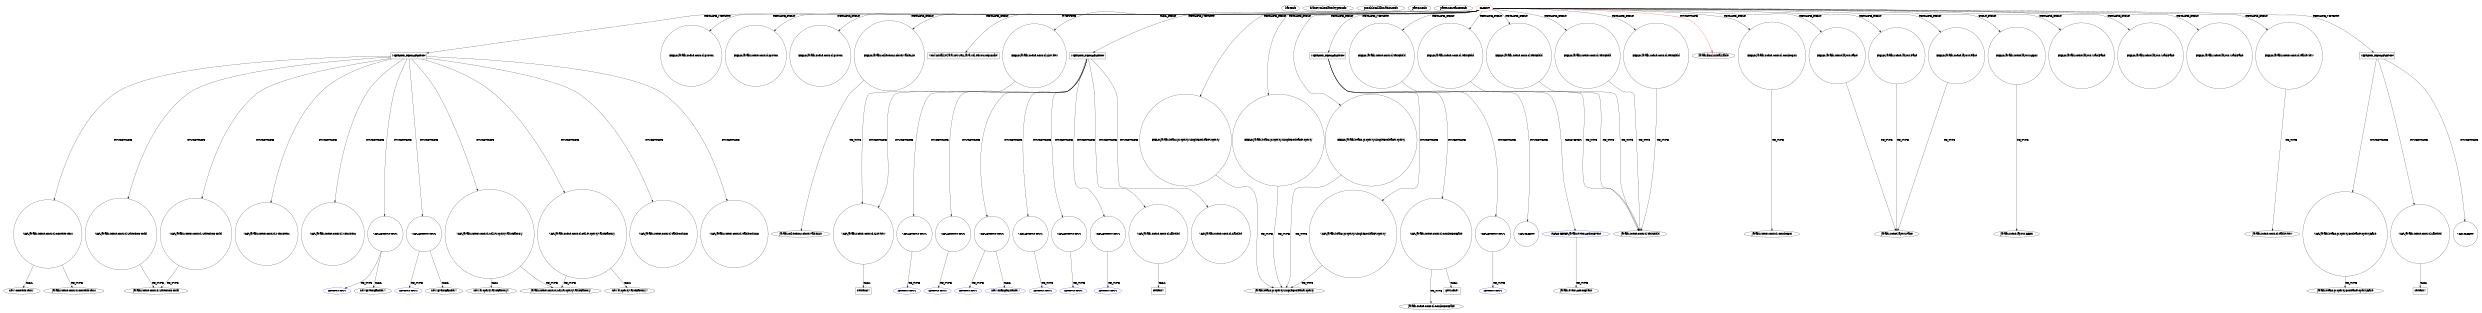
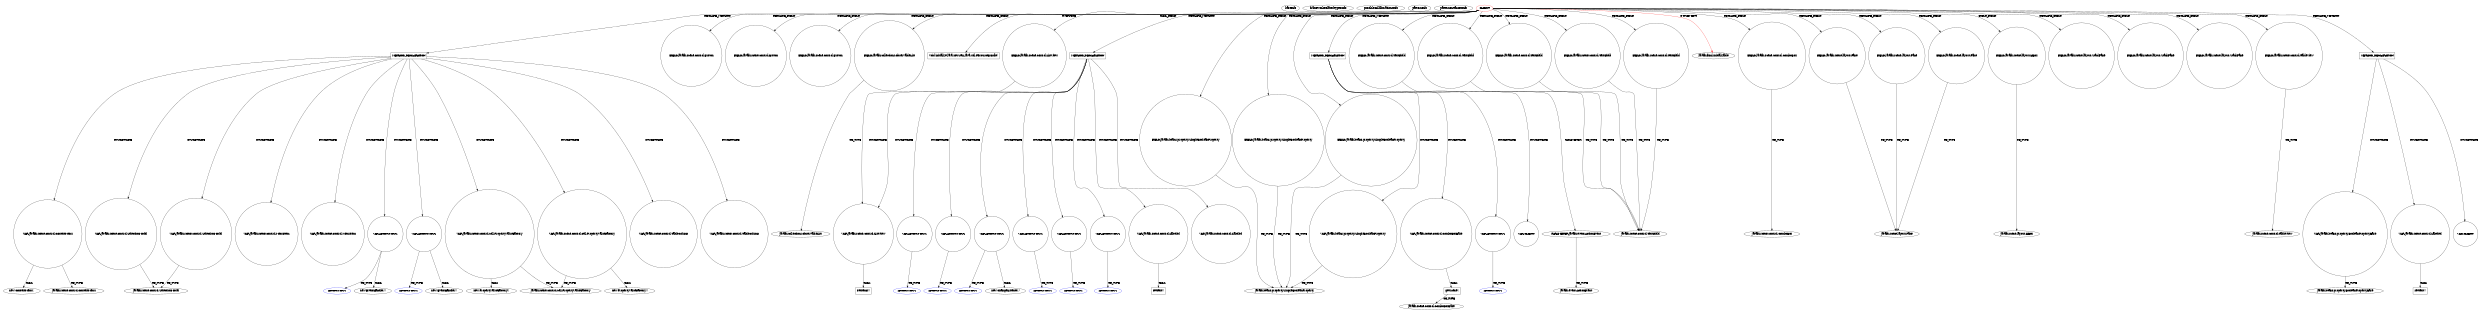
edge "CLIENT" -> "javafx.fxml.Initializable": label "INSTANTIATE" -> "IMPLEMENT"
node "PARAMETER:javafx.event.ActionEvent": color blue -> black
edge "VAR:javafx.scene.control.ComboBoxBase" -> "javafx.scene.control.ComboBoxBase": now "getScene()" -> "javafx.scene.control.ComboBoxBase"
node "new ChangeListener()": color blue -> black
